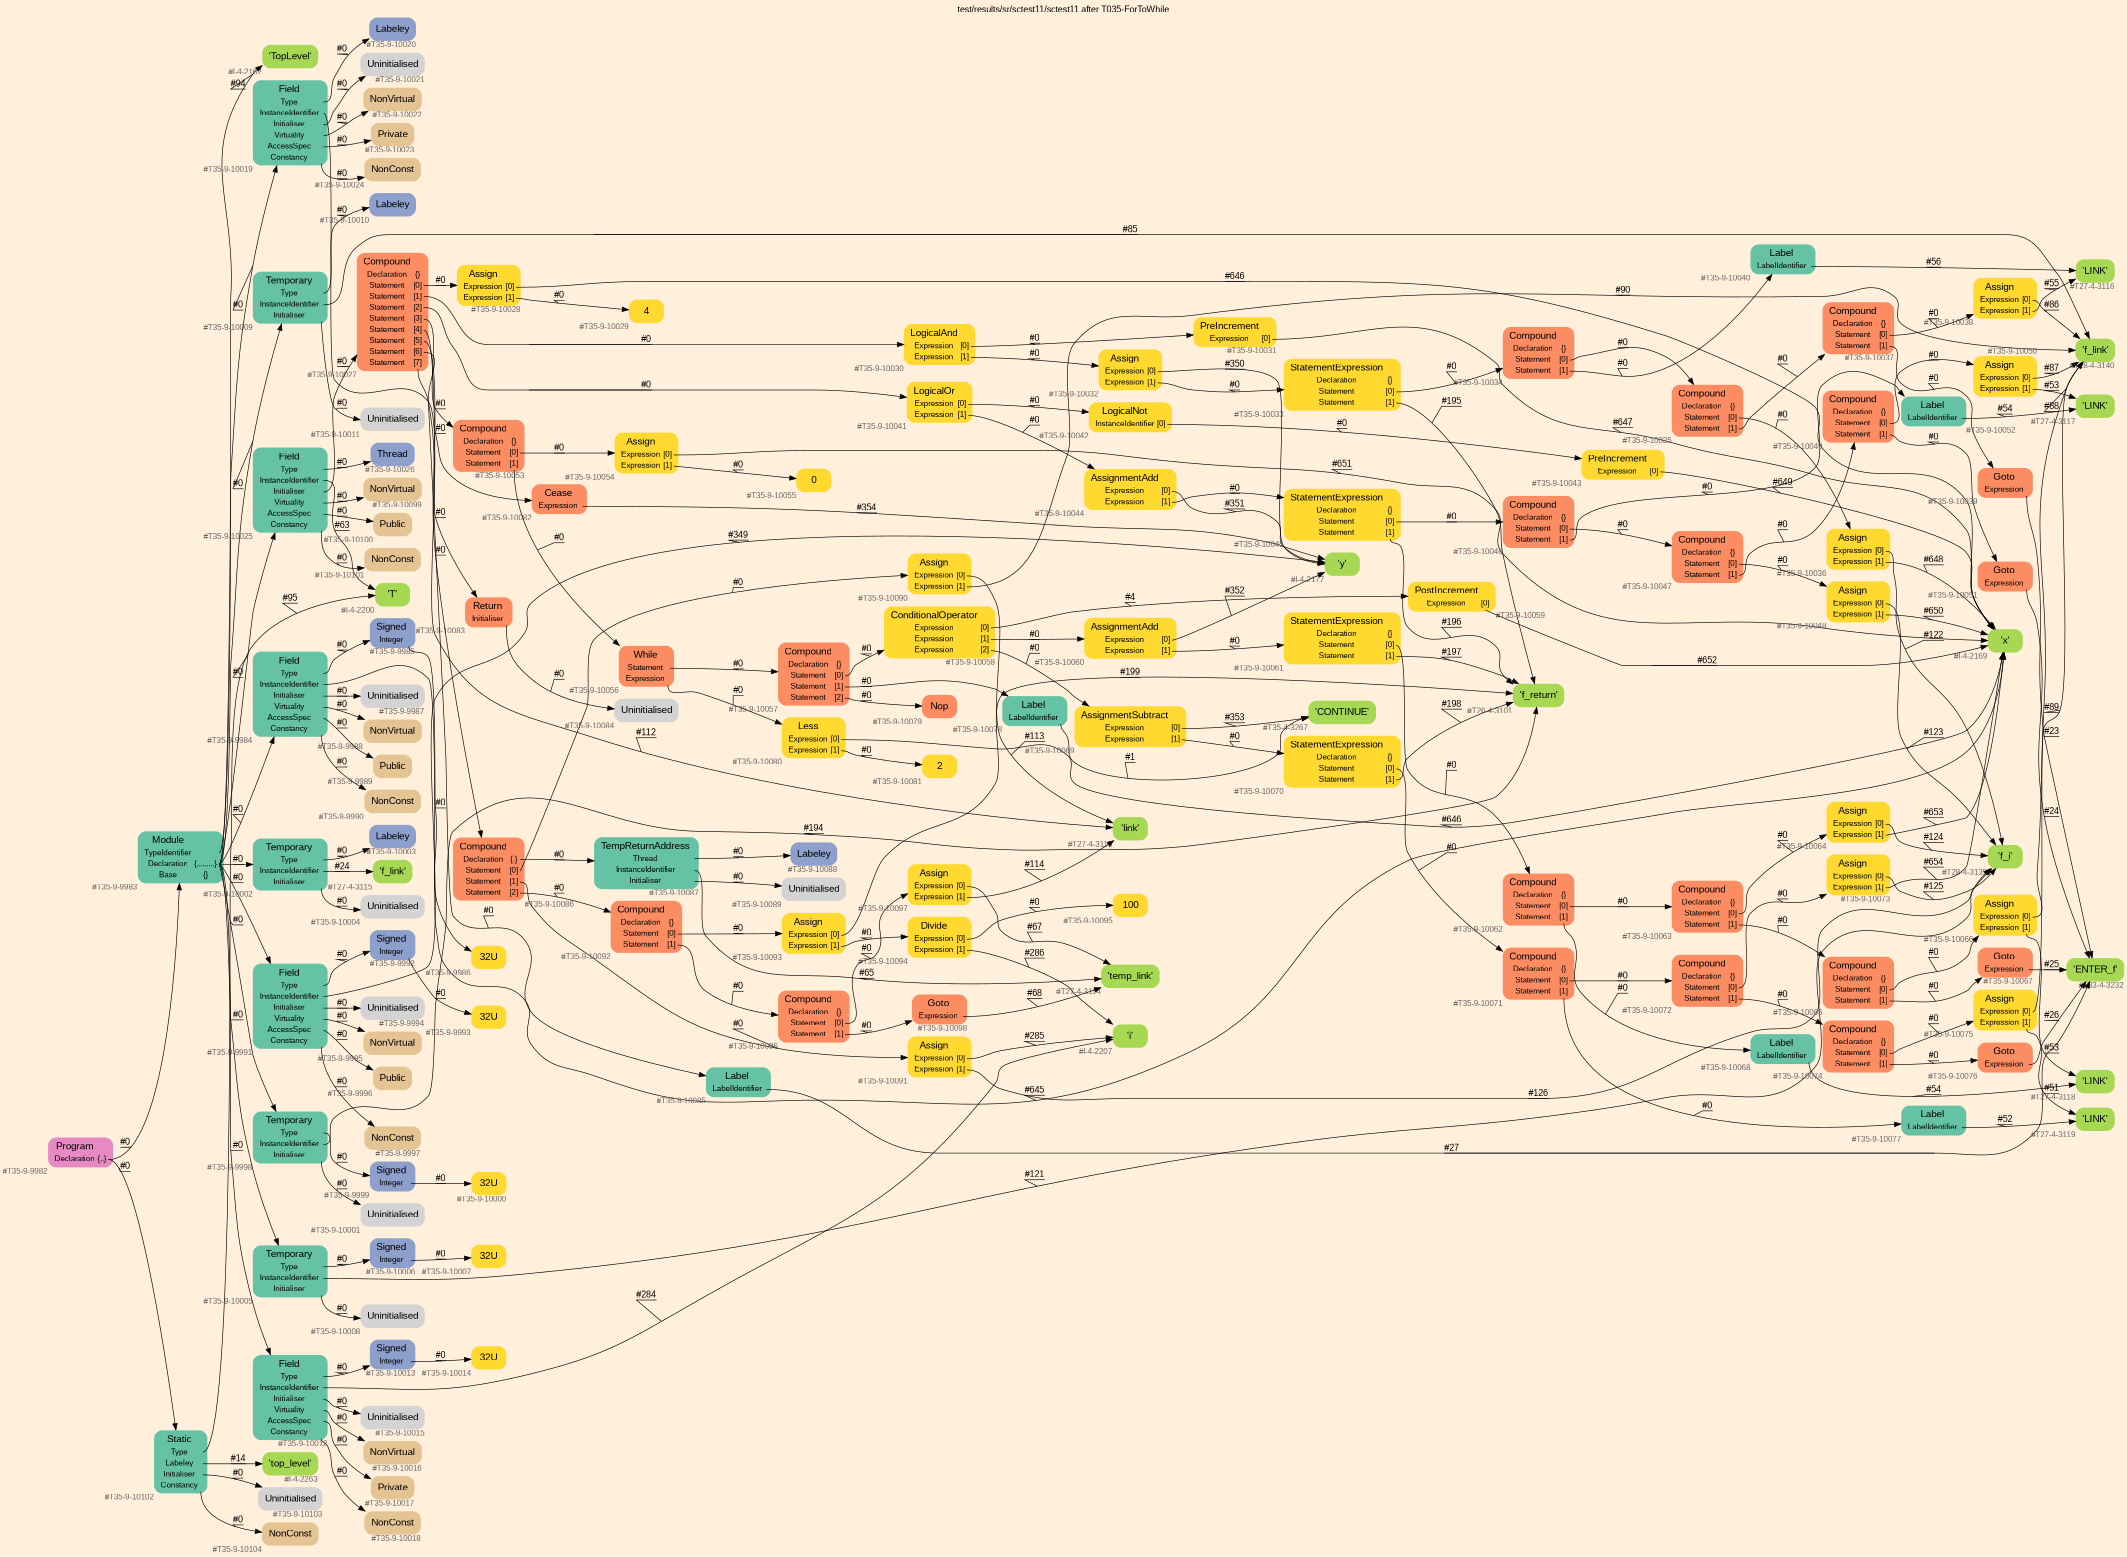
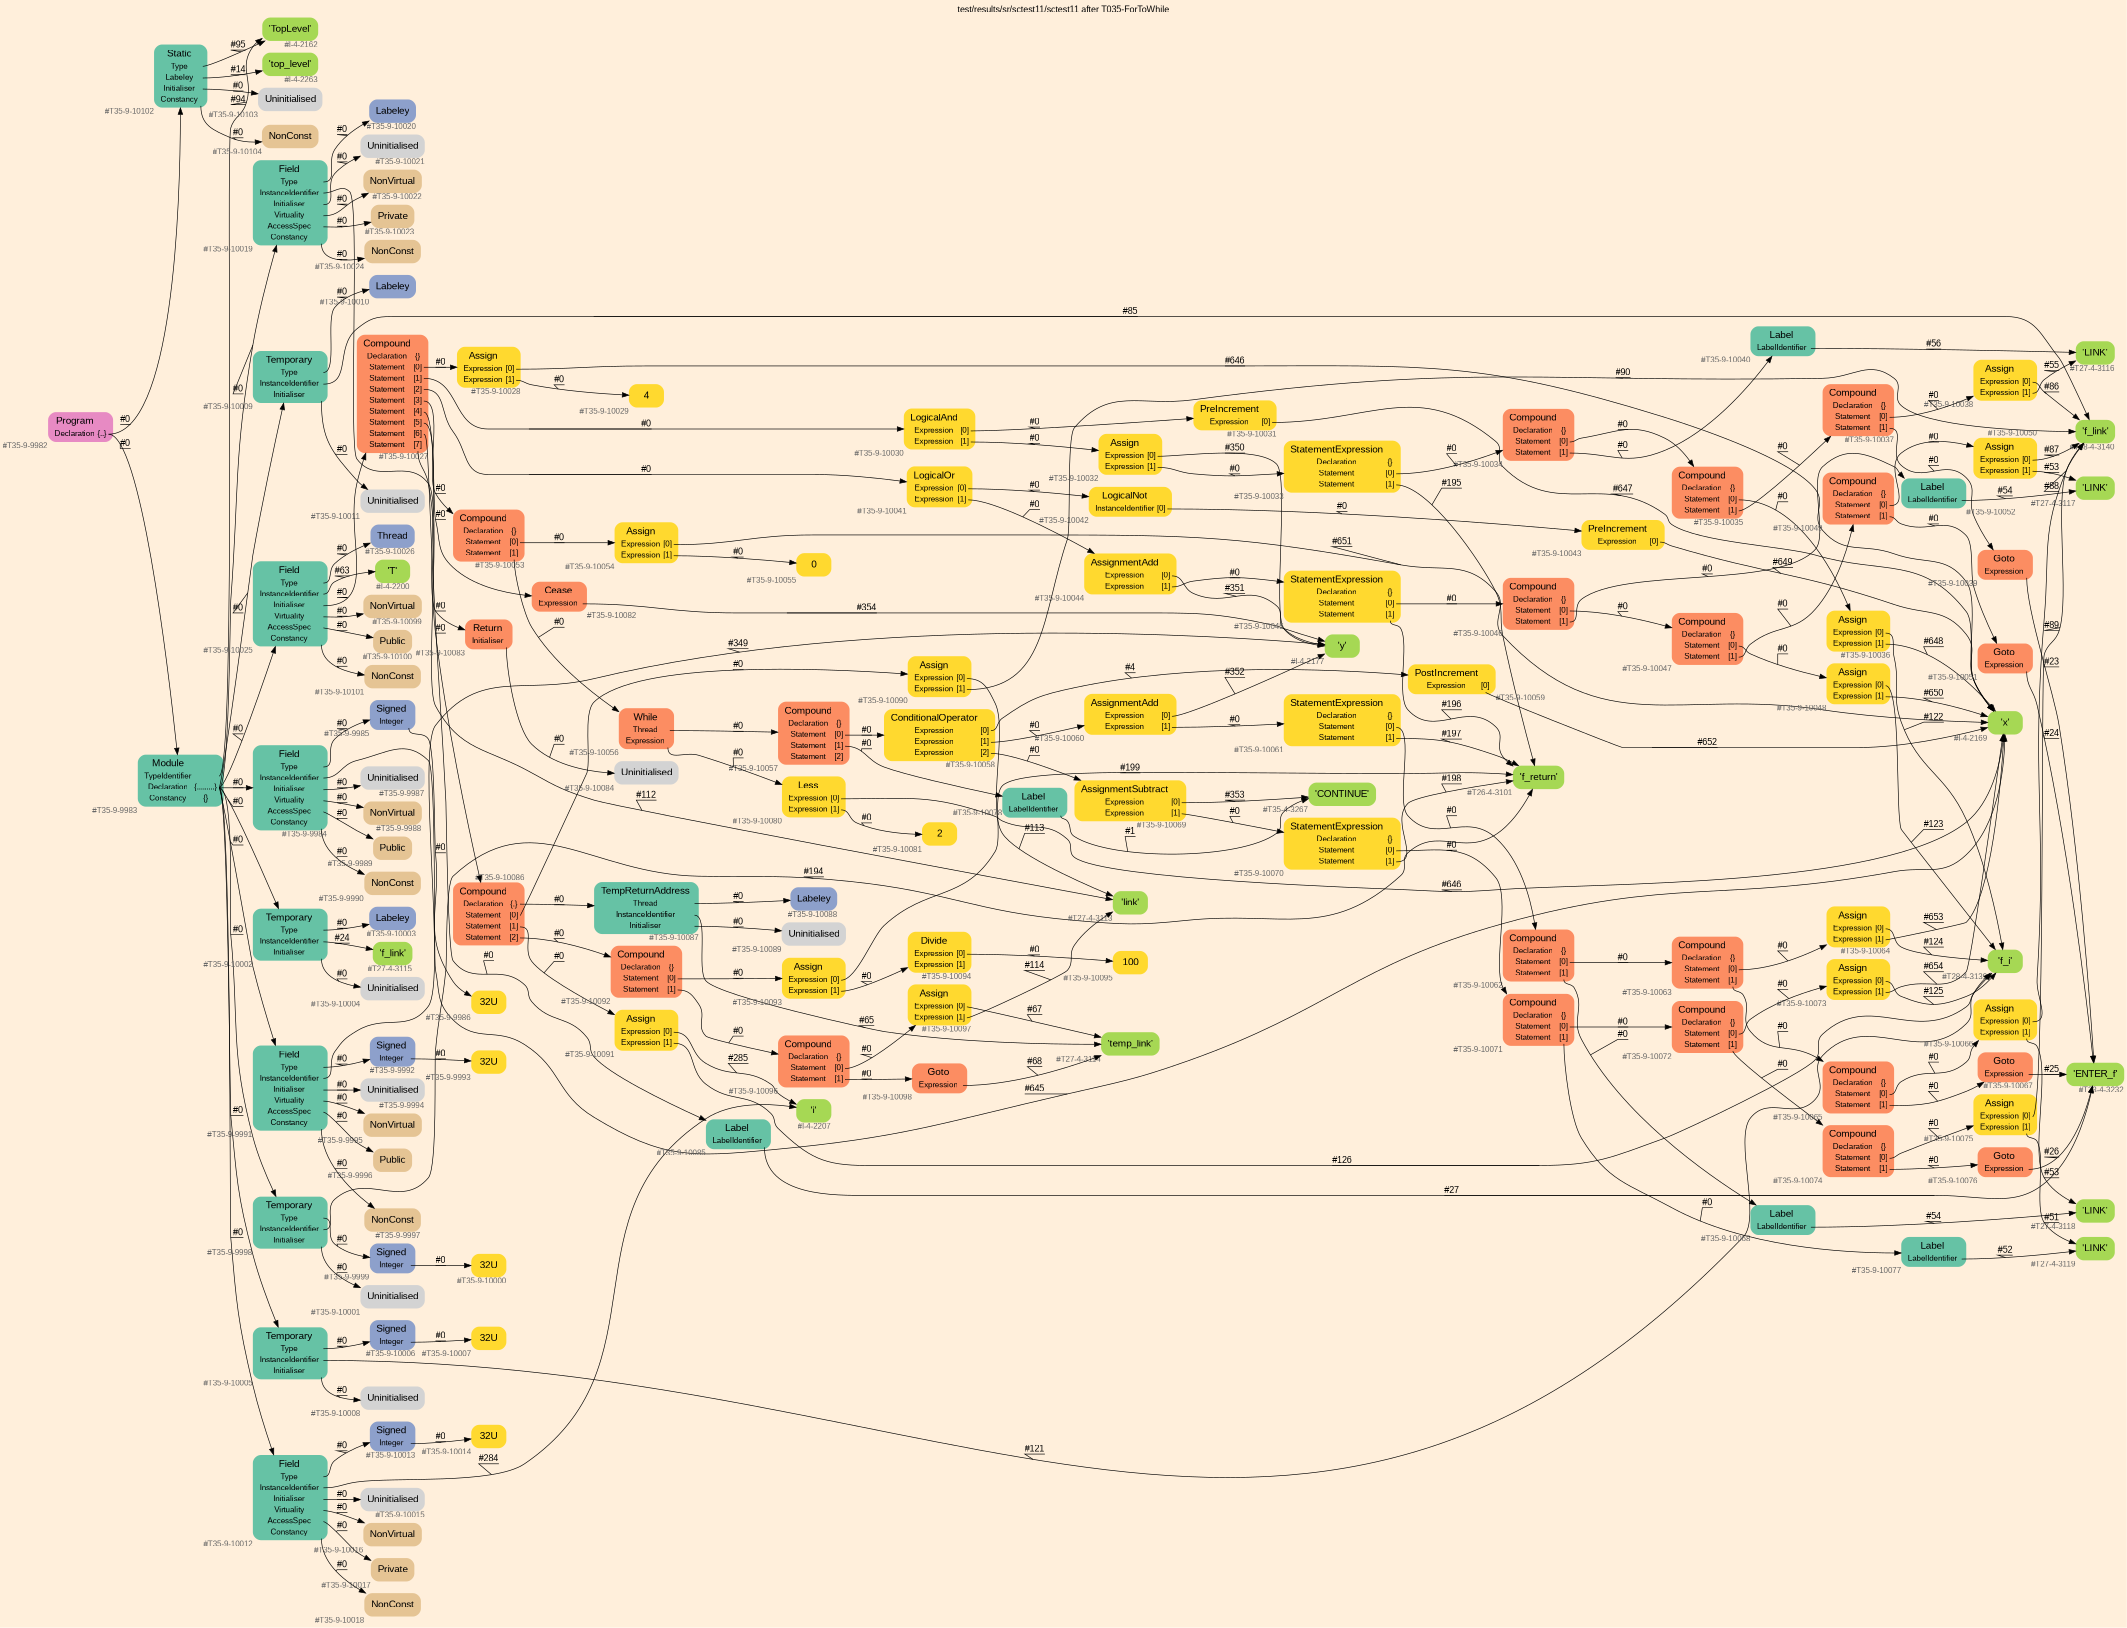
node "While": text "Statement" -> "Thread"
node "Nop": removed
node "Module": text "Base" -> "Constancy"
edge "Static" -> "'T'": now "Static" -> "'TopLevel'"
edge "Divide" -> "'i'": removed, label "#286"
